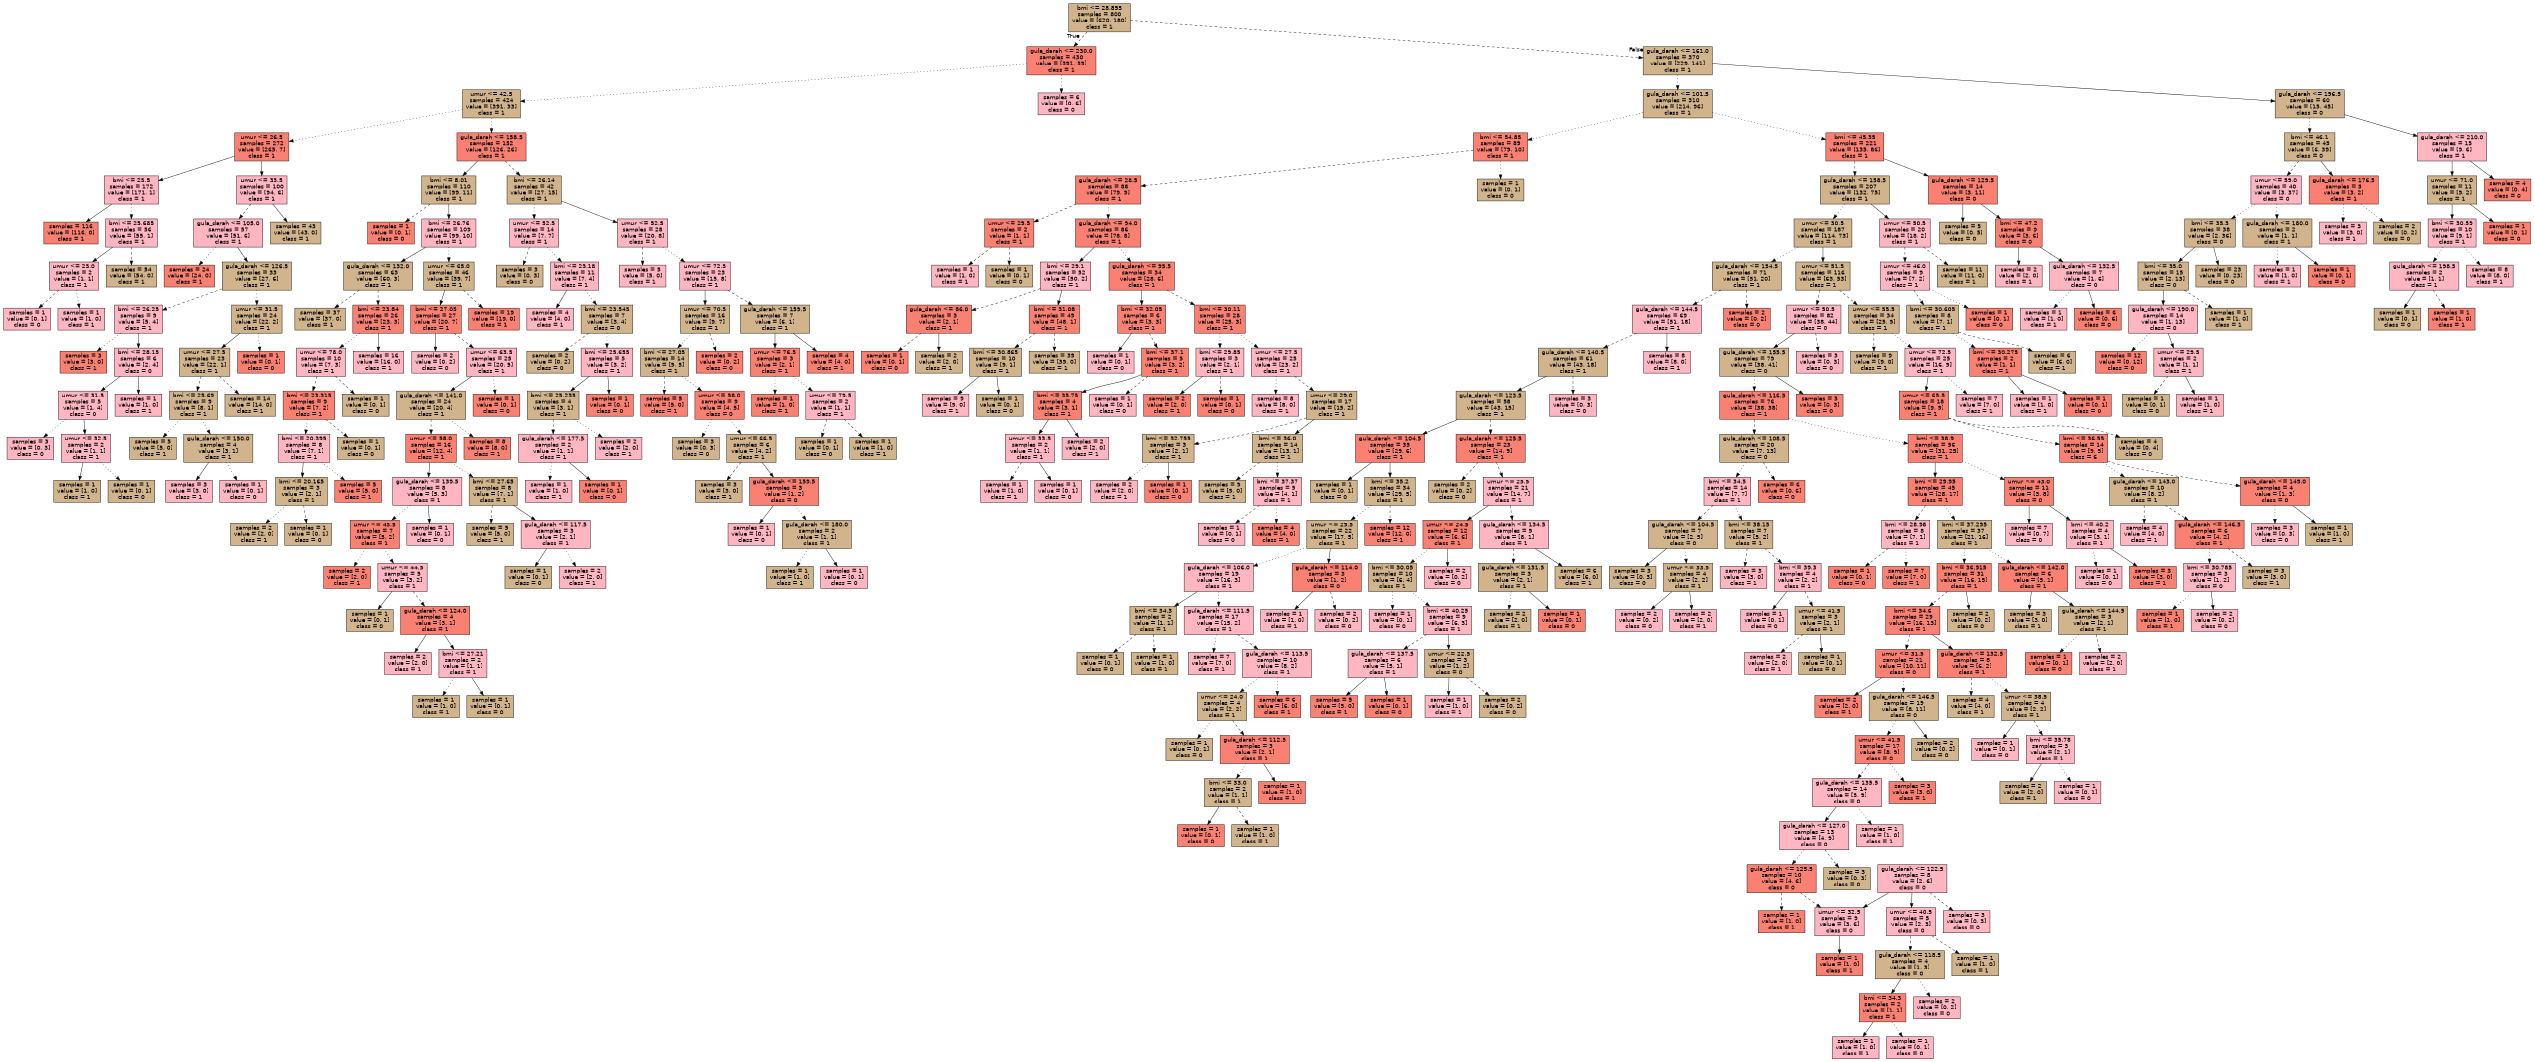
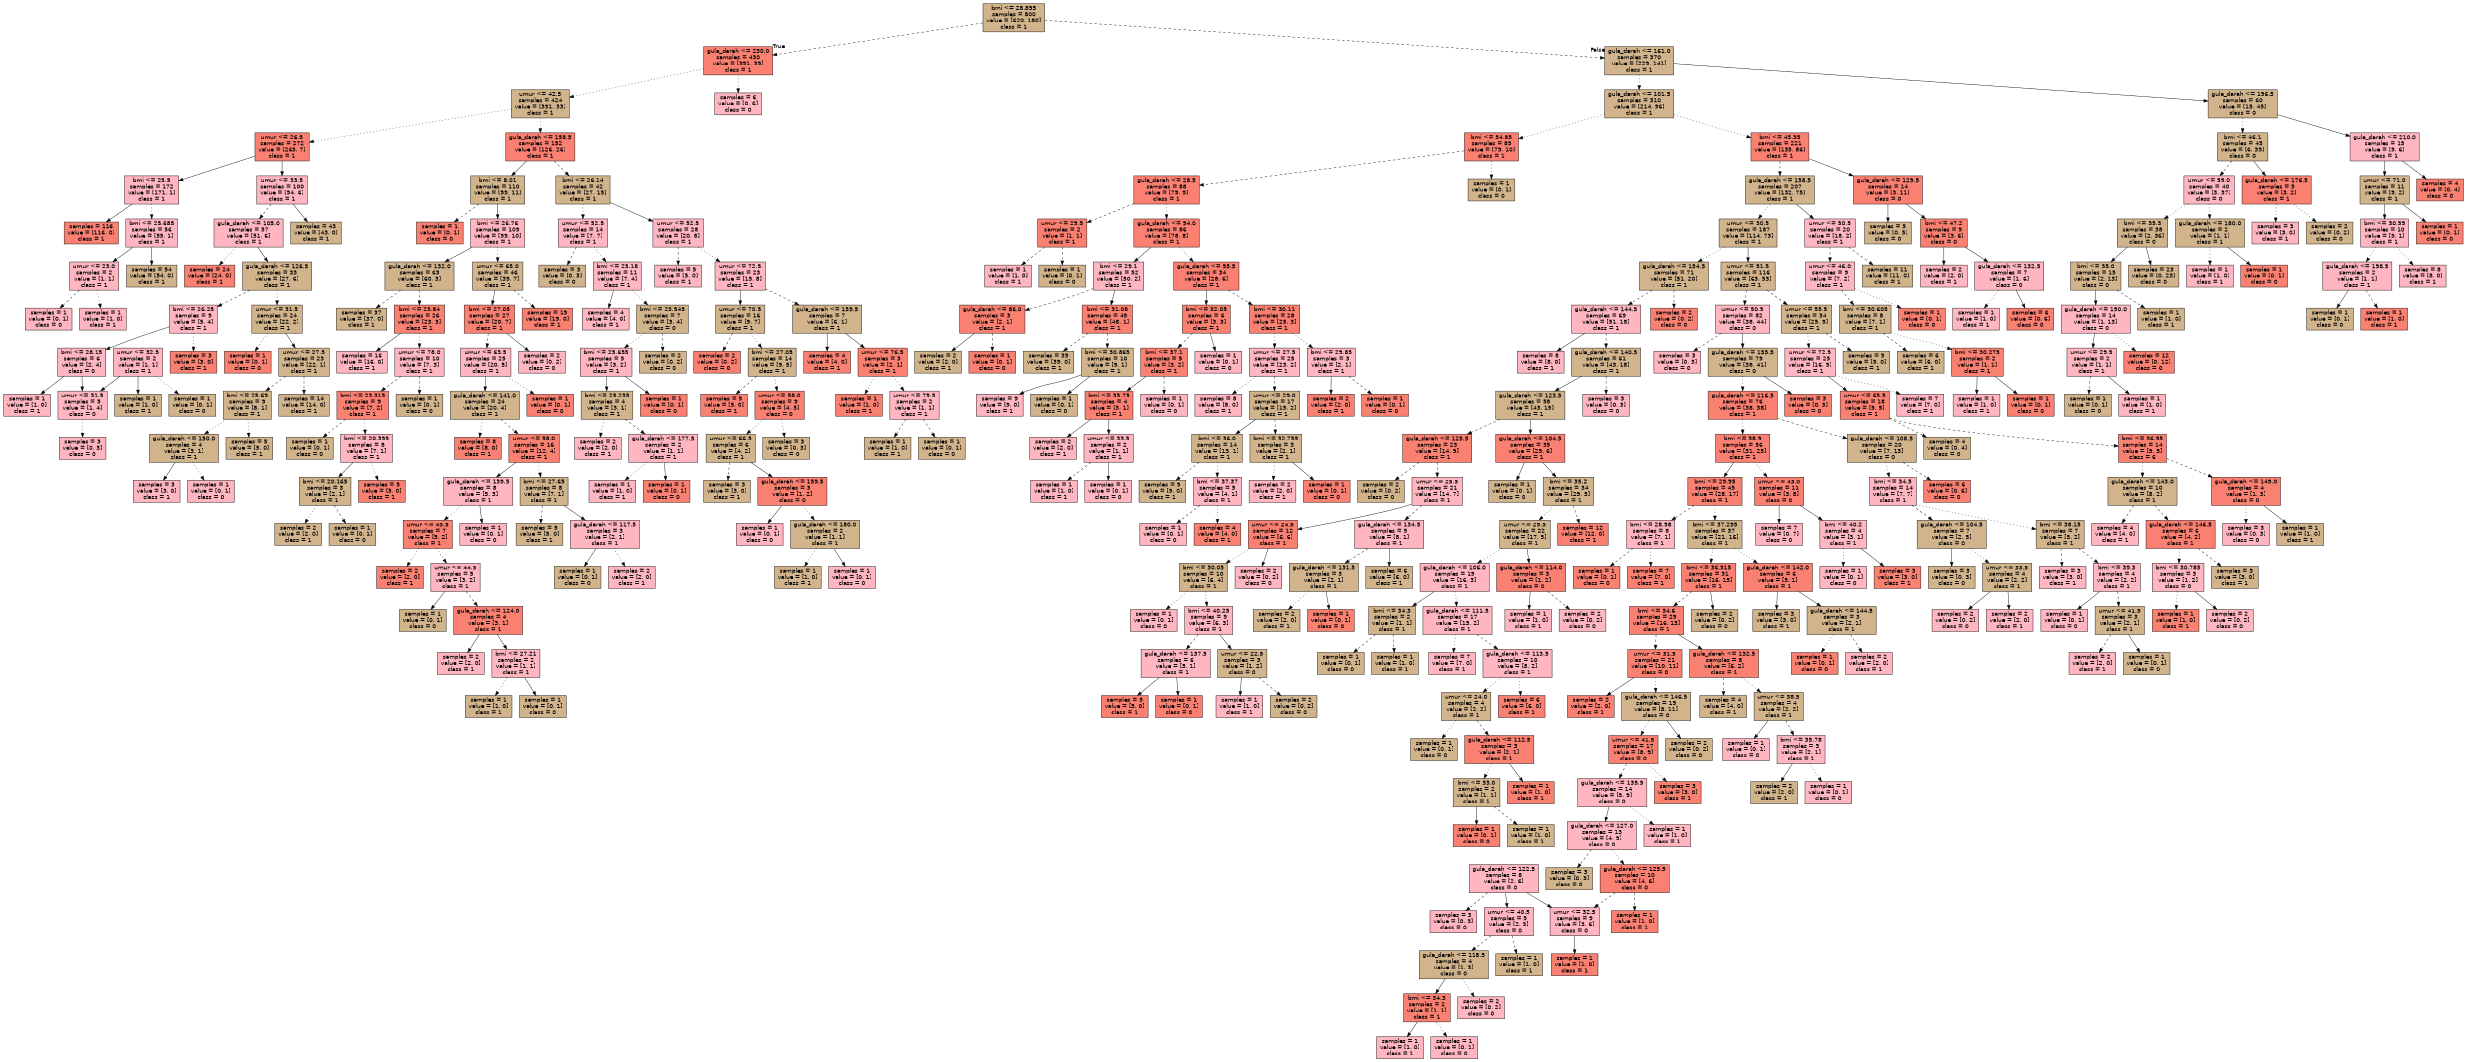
edge "bmi <= 25.685 samples = 56 value = [55, 1] class = 1" -> "samples = 54 value = [54, 0] class = 1": style dashed -> solid
edge "umur <= 31.5 samples = 5 value = [1, 4] class = 0" -> "umur <= 32.5 samples = 2 value = [1, 1] class = 1": reversed
